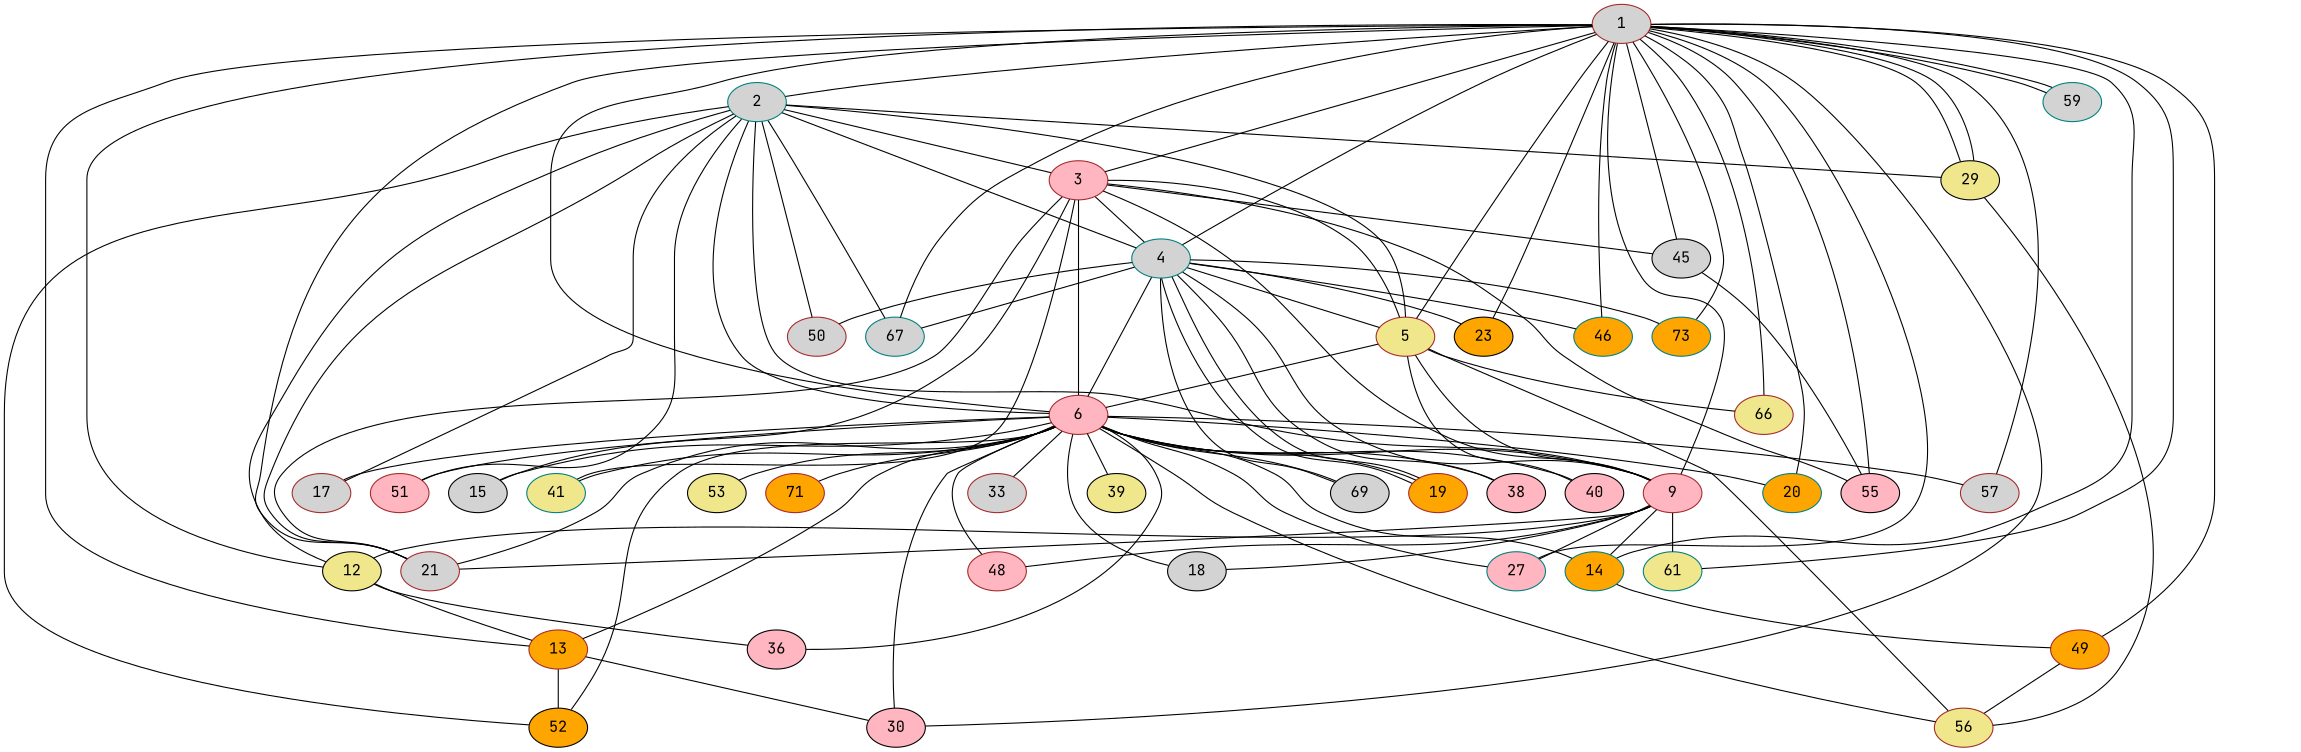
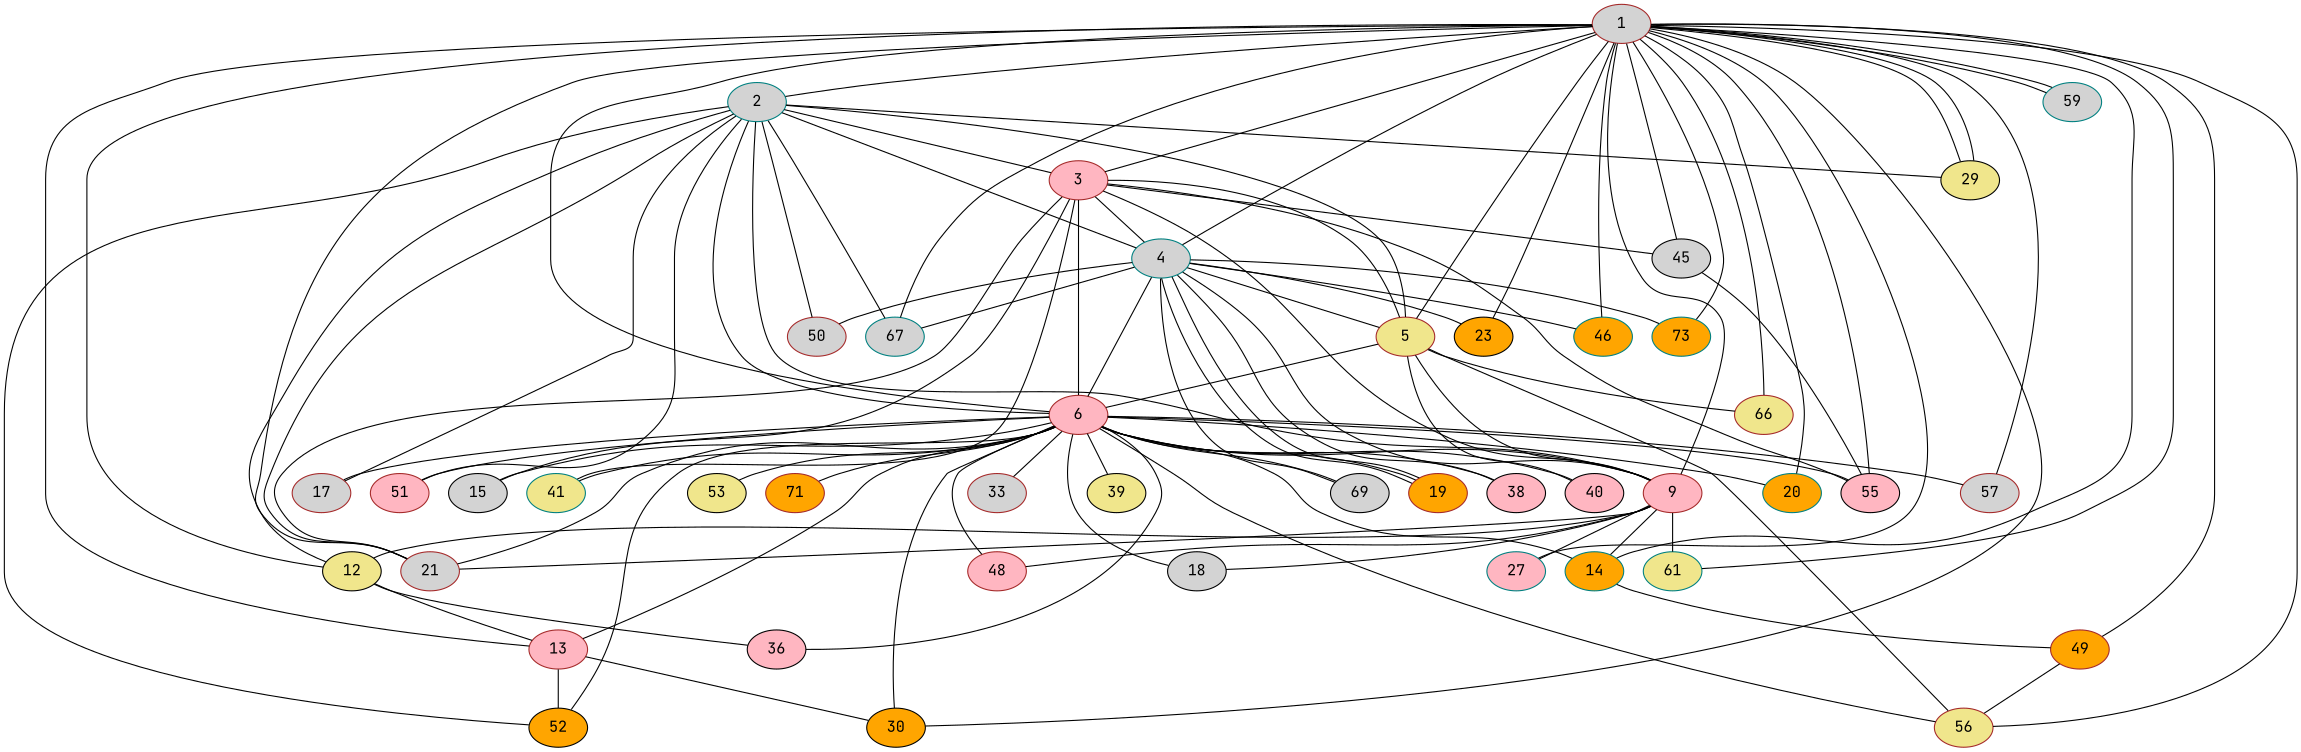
edge "29" -- "56": now "1" -- "56"
edge "6" -- "27": now "6" -- "55"
node "13": fillcolor orange -> lightpink
node "30": fillcolor lightpink -> orange
